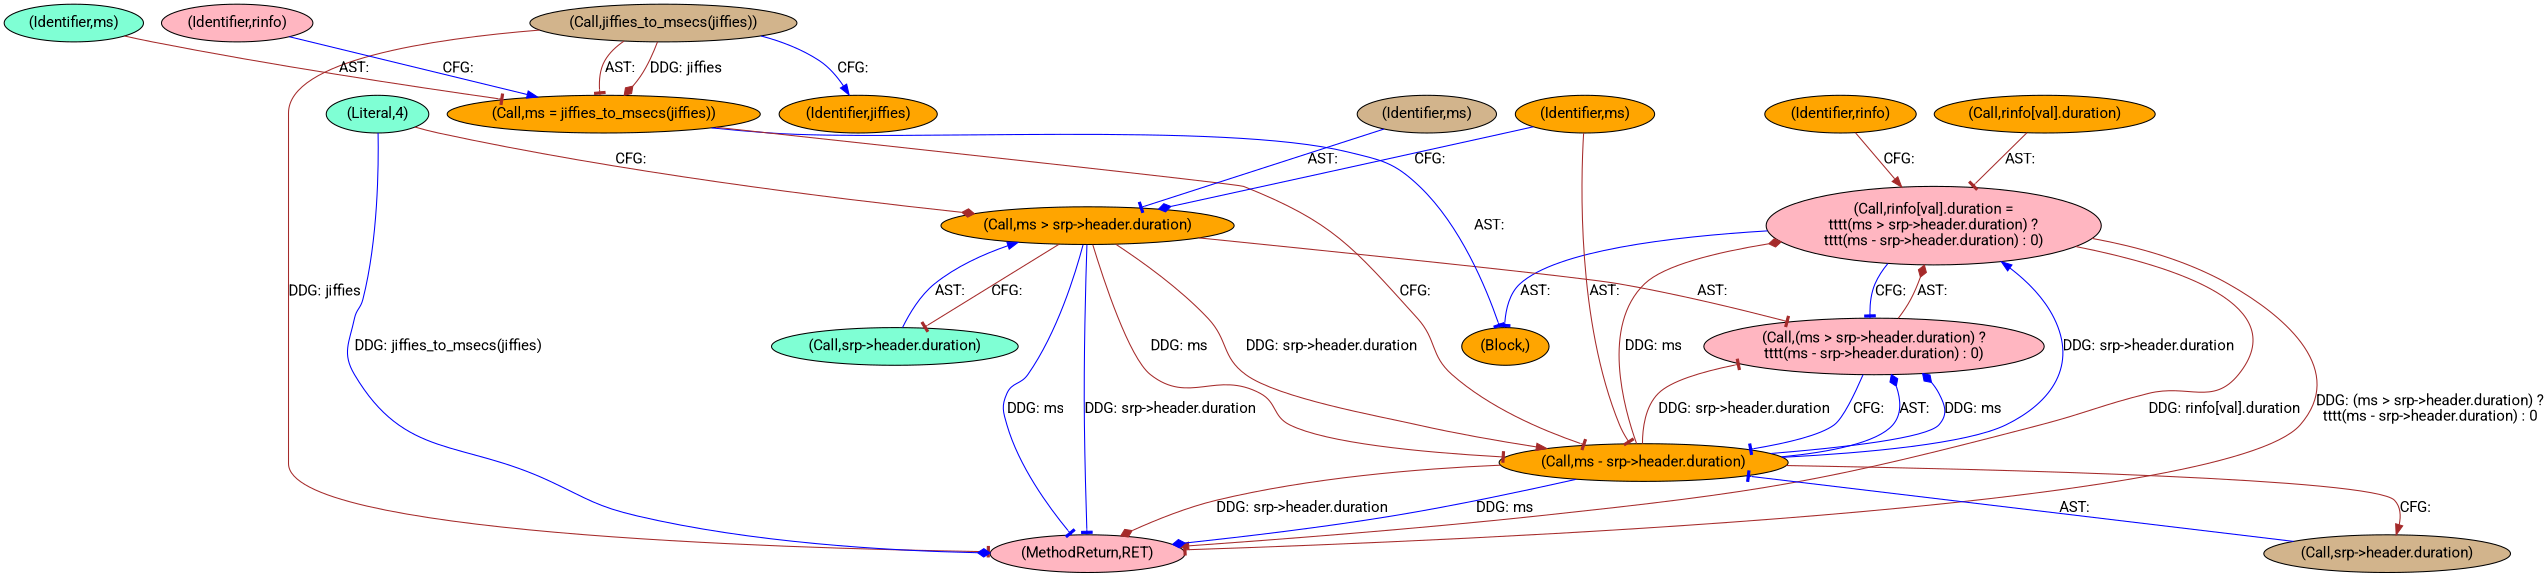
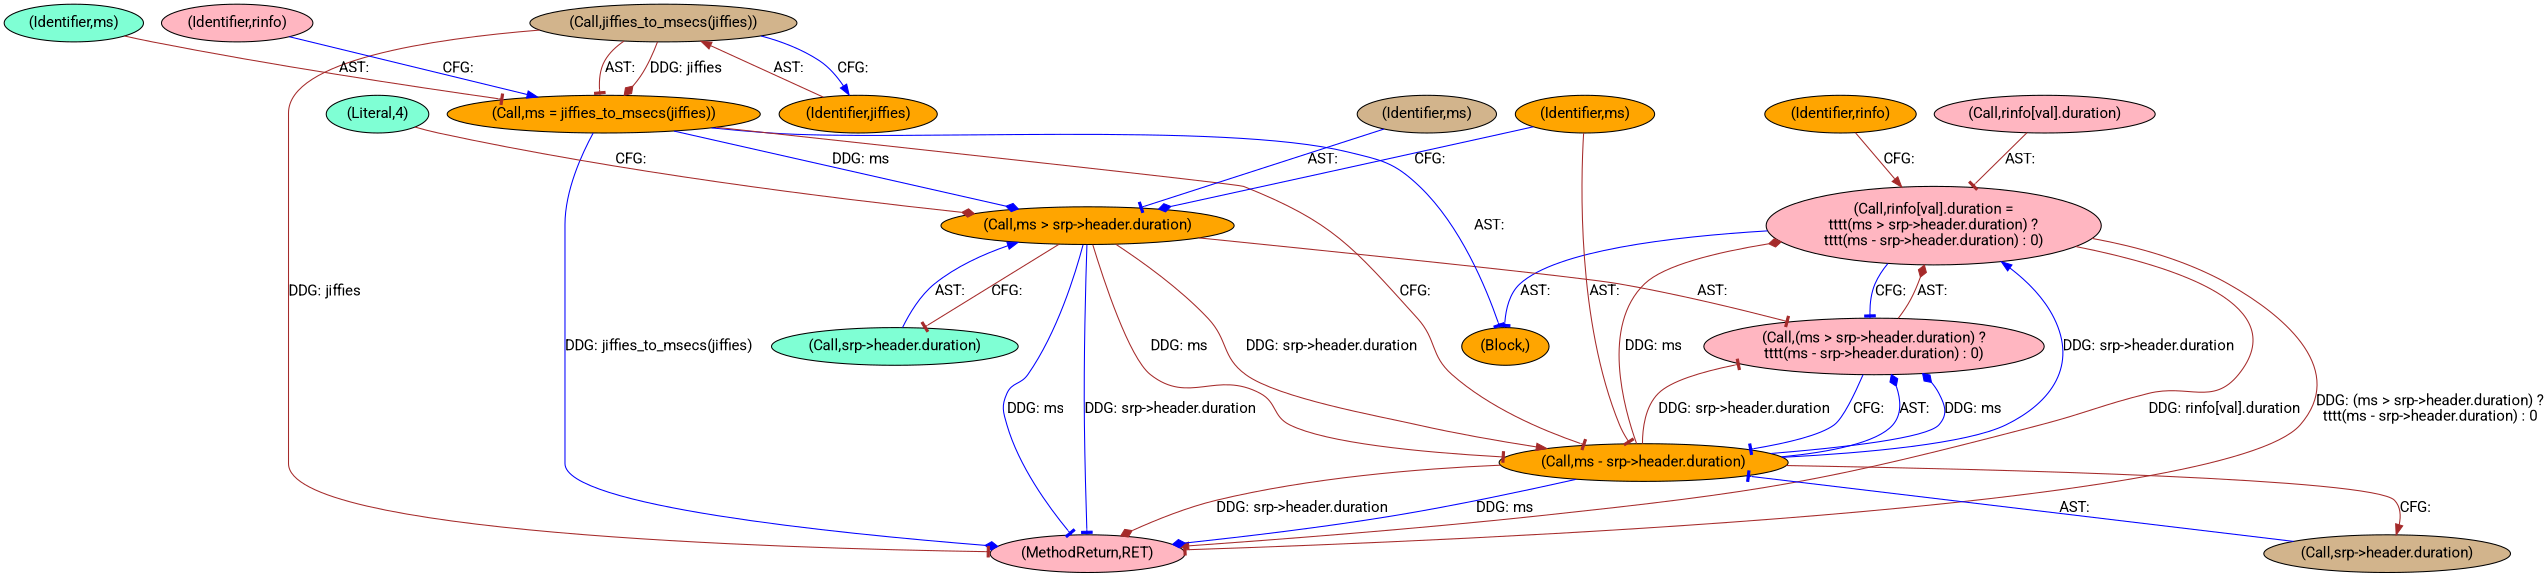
edge "(Identifier,jiffies)" -> "(Call,jiffies_to_msecs(jiffies))": added, label "AST:"
node "(Call,rinfo[val].duration)": fillcolor orange -> lightpink
edge "(Call,ms = jiffies_to_msecs(jiffies))" -> "(Call,ms > srp->header.duration)": added, label "DDG: ms"
edge "(Literal,4)" -> "(MethodReturn,RET)": now "(Call,ms = jiffies_to_msecs(jiffies))" -> "(MethodReturn,RET)"
